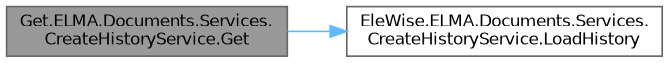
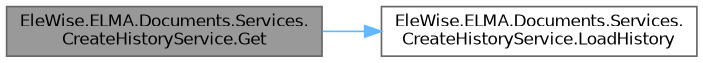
node "Get.ELMA.Documents.Services. CreateHistoryService.Get": label "Get.ELMA.Documents.Services. CreateHistoryService.Get" -> "EleWise.ELMA.Documents.Services. CreateHistoryService.Get"
